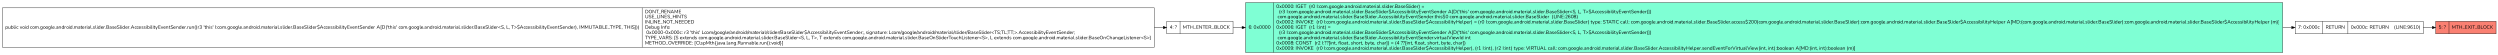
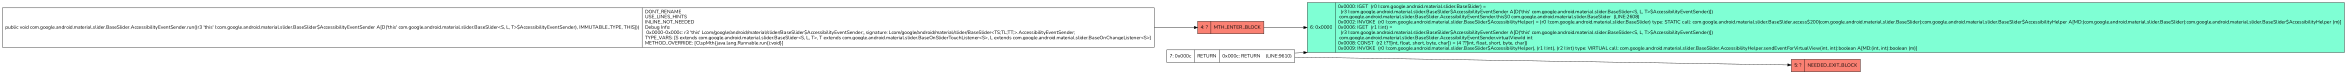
node "5: ?": text "MTH_EXIT_BLOCK" -> "NEEDED_EXIT_BLOCK"
node "4: ?": fillcolor white -> salmon
edge "6: 0x0000" -> "7: 0x000c": reversed
